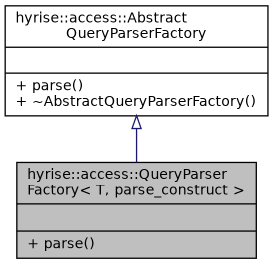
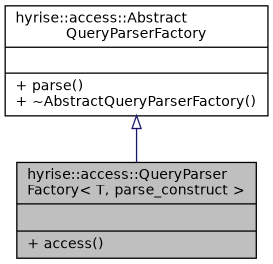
node "hyrise::access::QueryParser": text "+ parse()" -> "+ access()"
